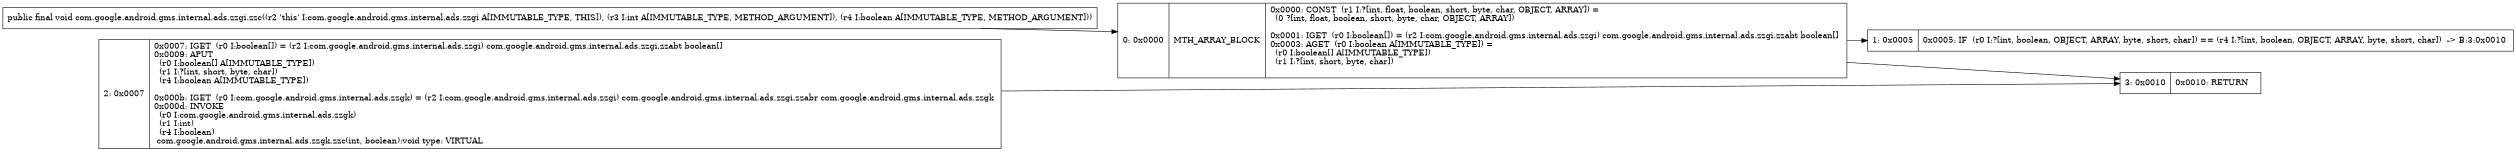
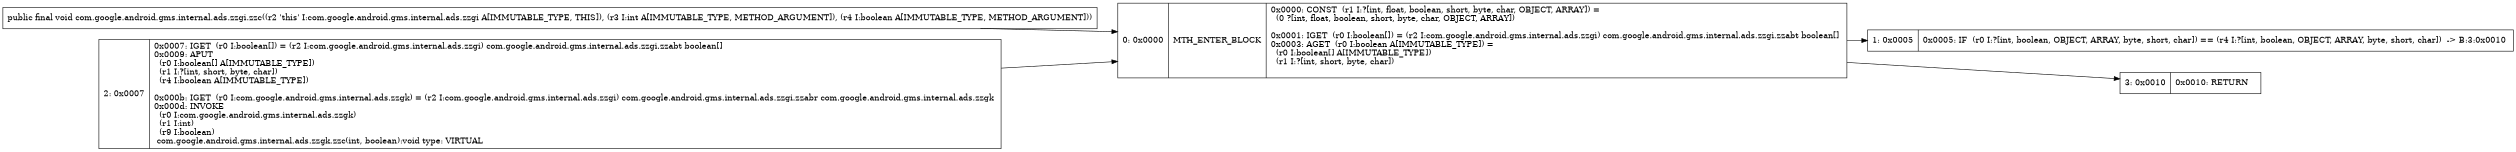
node "0: 0x0000": text "MTH_ARRAY_BLOCK" -> "MTH_ENTER_BLOCK"
edge "2: 0x0007" -> "3: 0x0010": now "2: 0x0007" -> "0: 0x0000"
node "2: 0x0007": text "(r4 I:boolean)" -> "(r9 I:boolean)"
